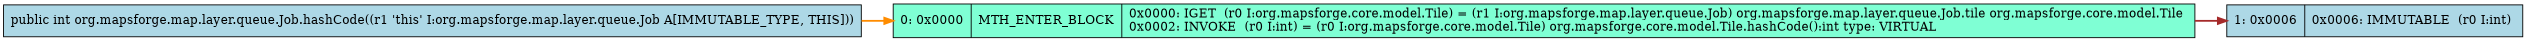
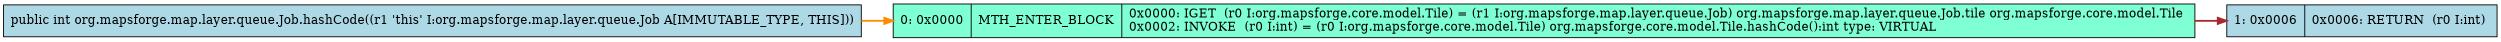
node "1: 0x0006": text "0x0006: IMMUTABLE  (r0 I:int)" -> "0x0006: RETURN  (r0 I:int)"
